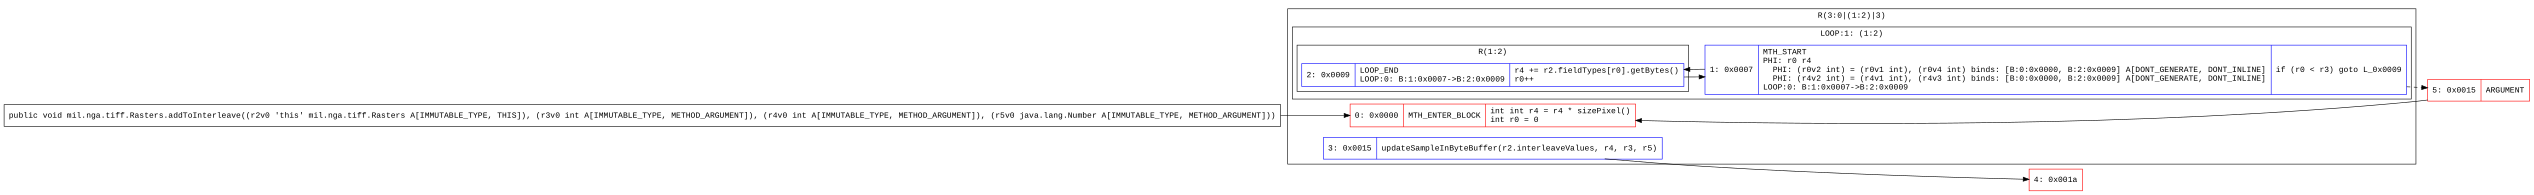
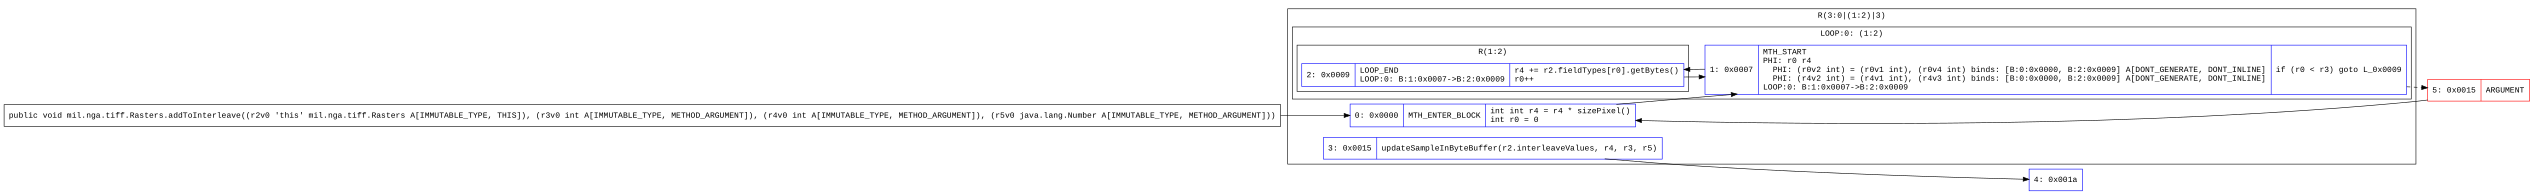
cluster "LOOP:1: (1:2)": label "LOOP:1: (1:2)" -> "LOOP:0: (1:2)"
edge "0: 0x0000" -> "1: 0x0007": added
node "0: 0x0000": color red -> blue
node "4: 0x001a": color red -> blue
